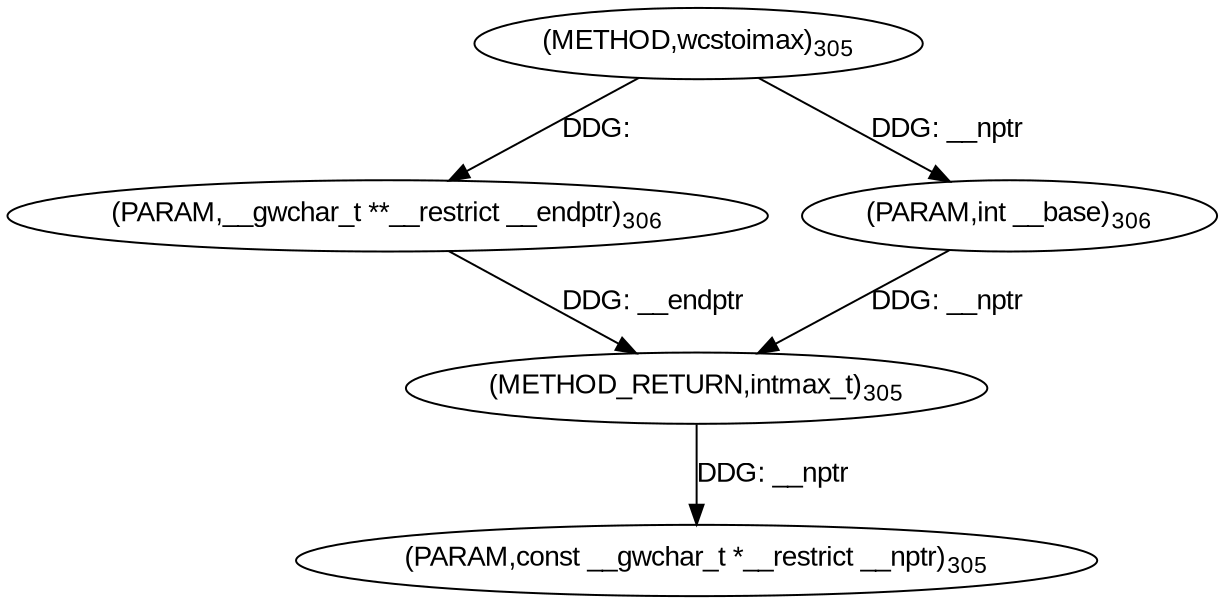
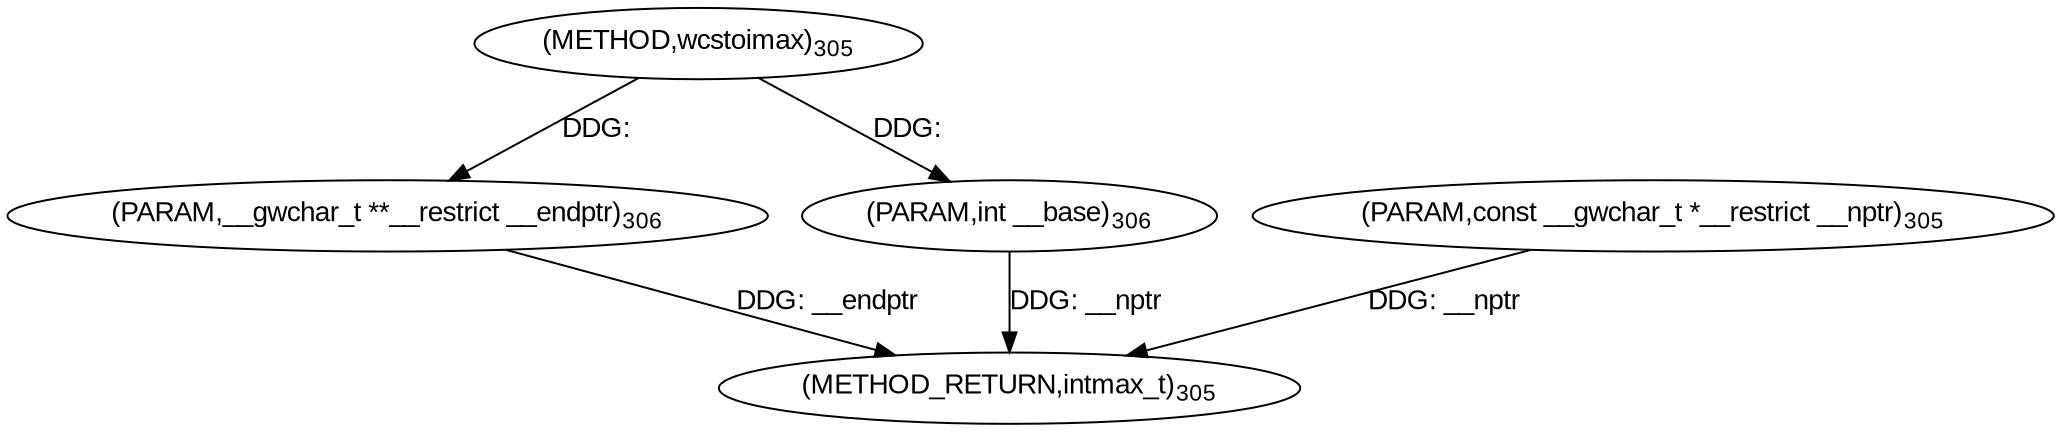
edge "(METHOD,wcstoimax)" -> "(PARAM,int __base)": label "DDG: __nptr" -> "DDG: "
edge "(METHOD_RETURN,intmax_t)" -> "(PARAM,const __gwchar_t *__restrict __nptr)": reversed
